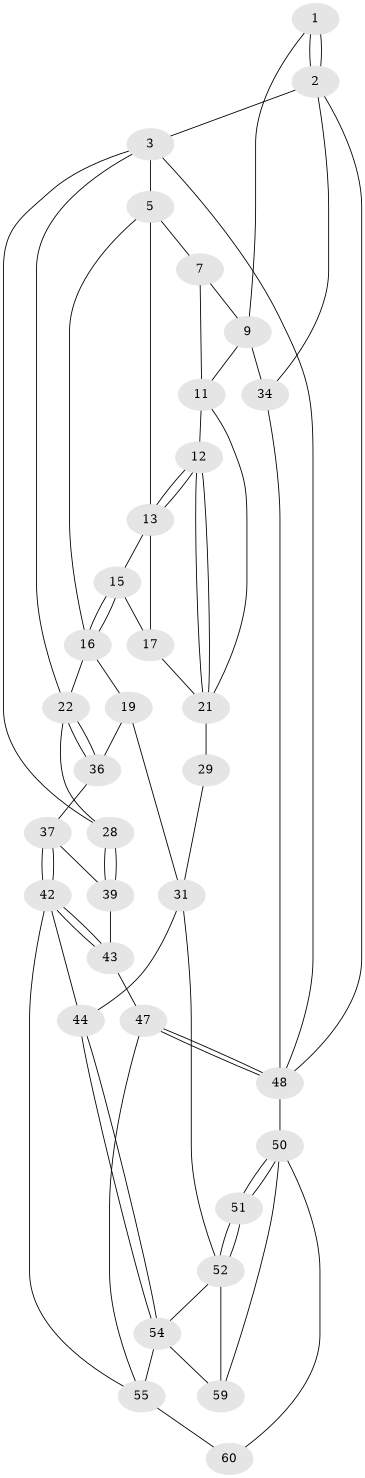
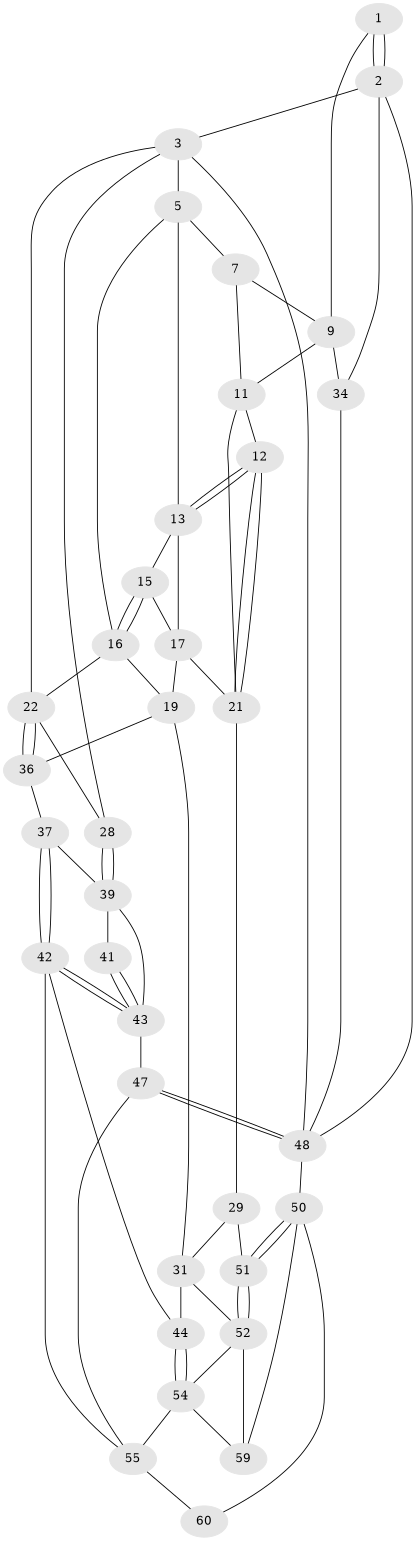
edge "17" -- "19": added
node "41": added
edge "29" -- "51": added
